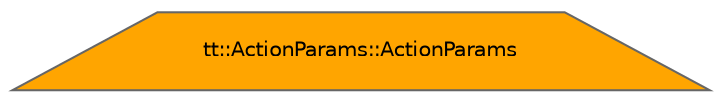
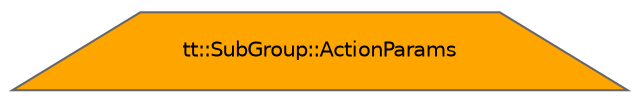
node "tt::ActionParams::ActionParams": label "tt::ActionParams::ActionParams" -> "tt::SubGroup::ActionParams"
